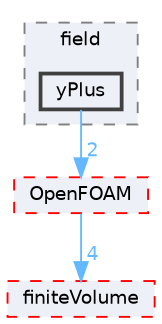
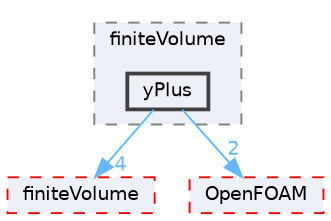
cluster "field": label "field" -> "finiteVolume"
edge "OpenFOAM" -> "finiteVolume": now "yPlus" -> "finiteVolume"
